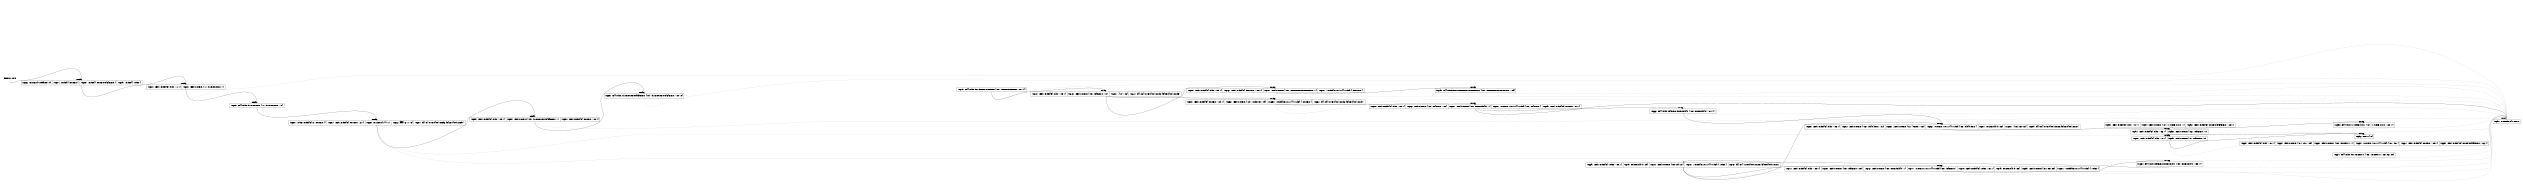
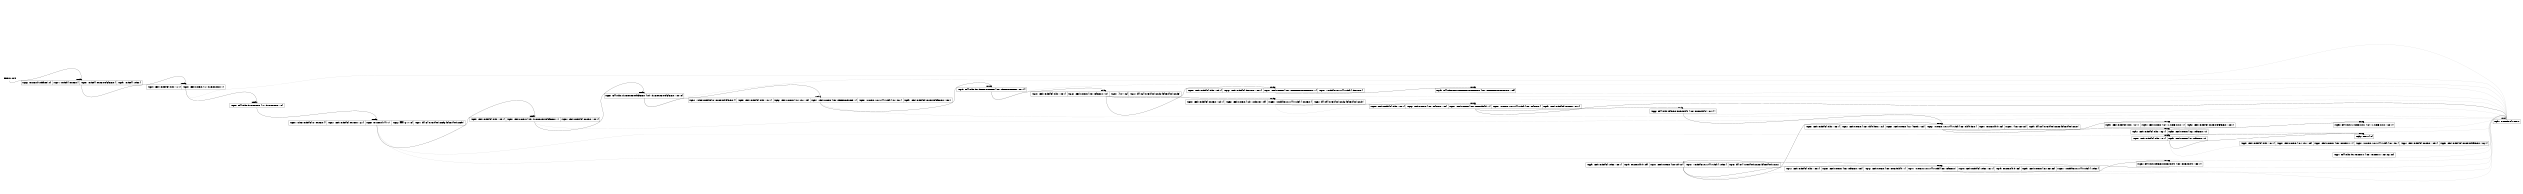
node "71634: write-variable[v8,'contextualElement']*": added
edge "71683: read-variable['this',v25,-]" -> "71690: read-variable['this',v27,-]": added
